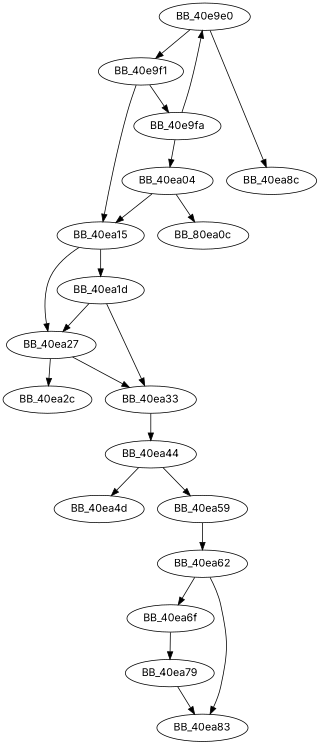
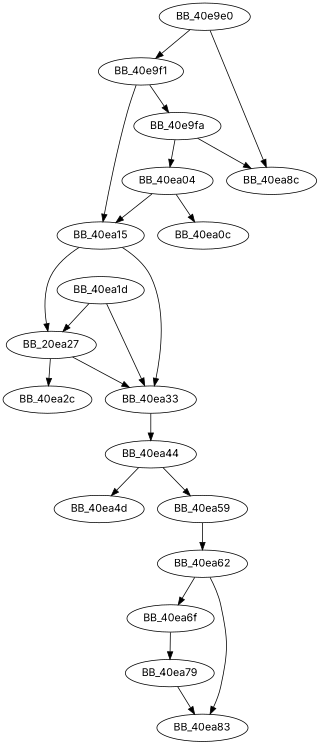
edge "BB_40e9fa" -> "BB_40e9e0": now "BB_40e9fa" -> "BB_40ea8c"
node "BB_80ea0c": label "BB_80ea0c" -> "BB_40ea0c"
edge "BB_40ea15" -> "BB_40ea1d": now "BB_40ea15" -> "BB_40ea33"
node "BB_40ea27": label "BB_40ea27" -> "BB_20ea27"
